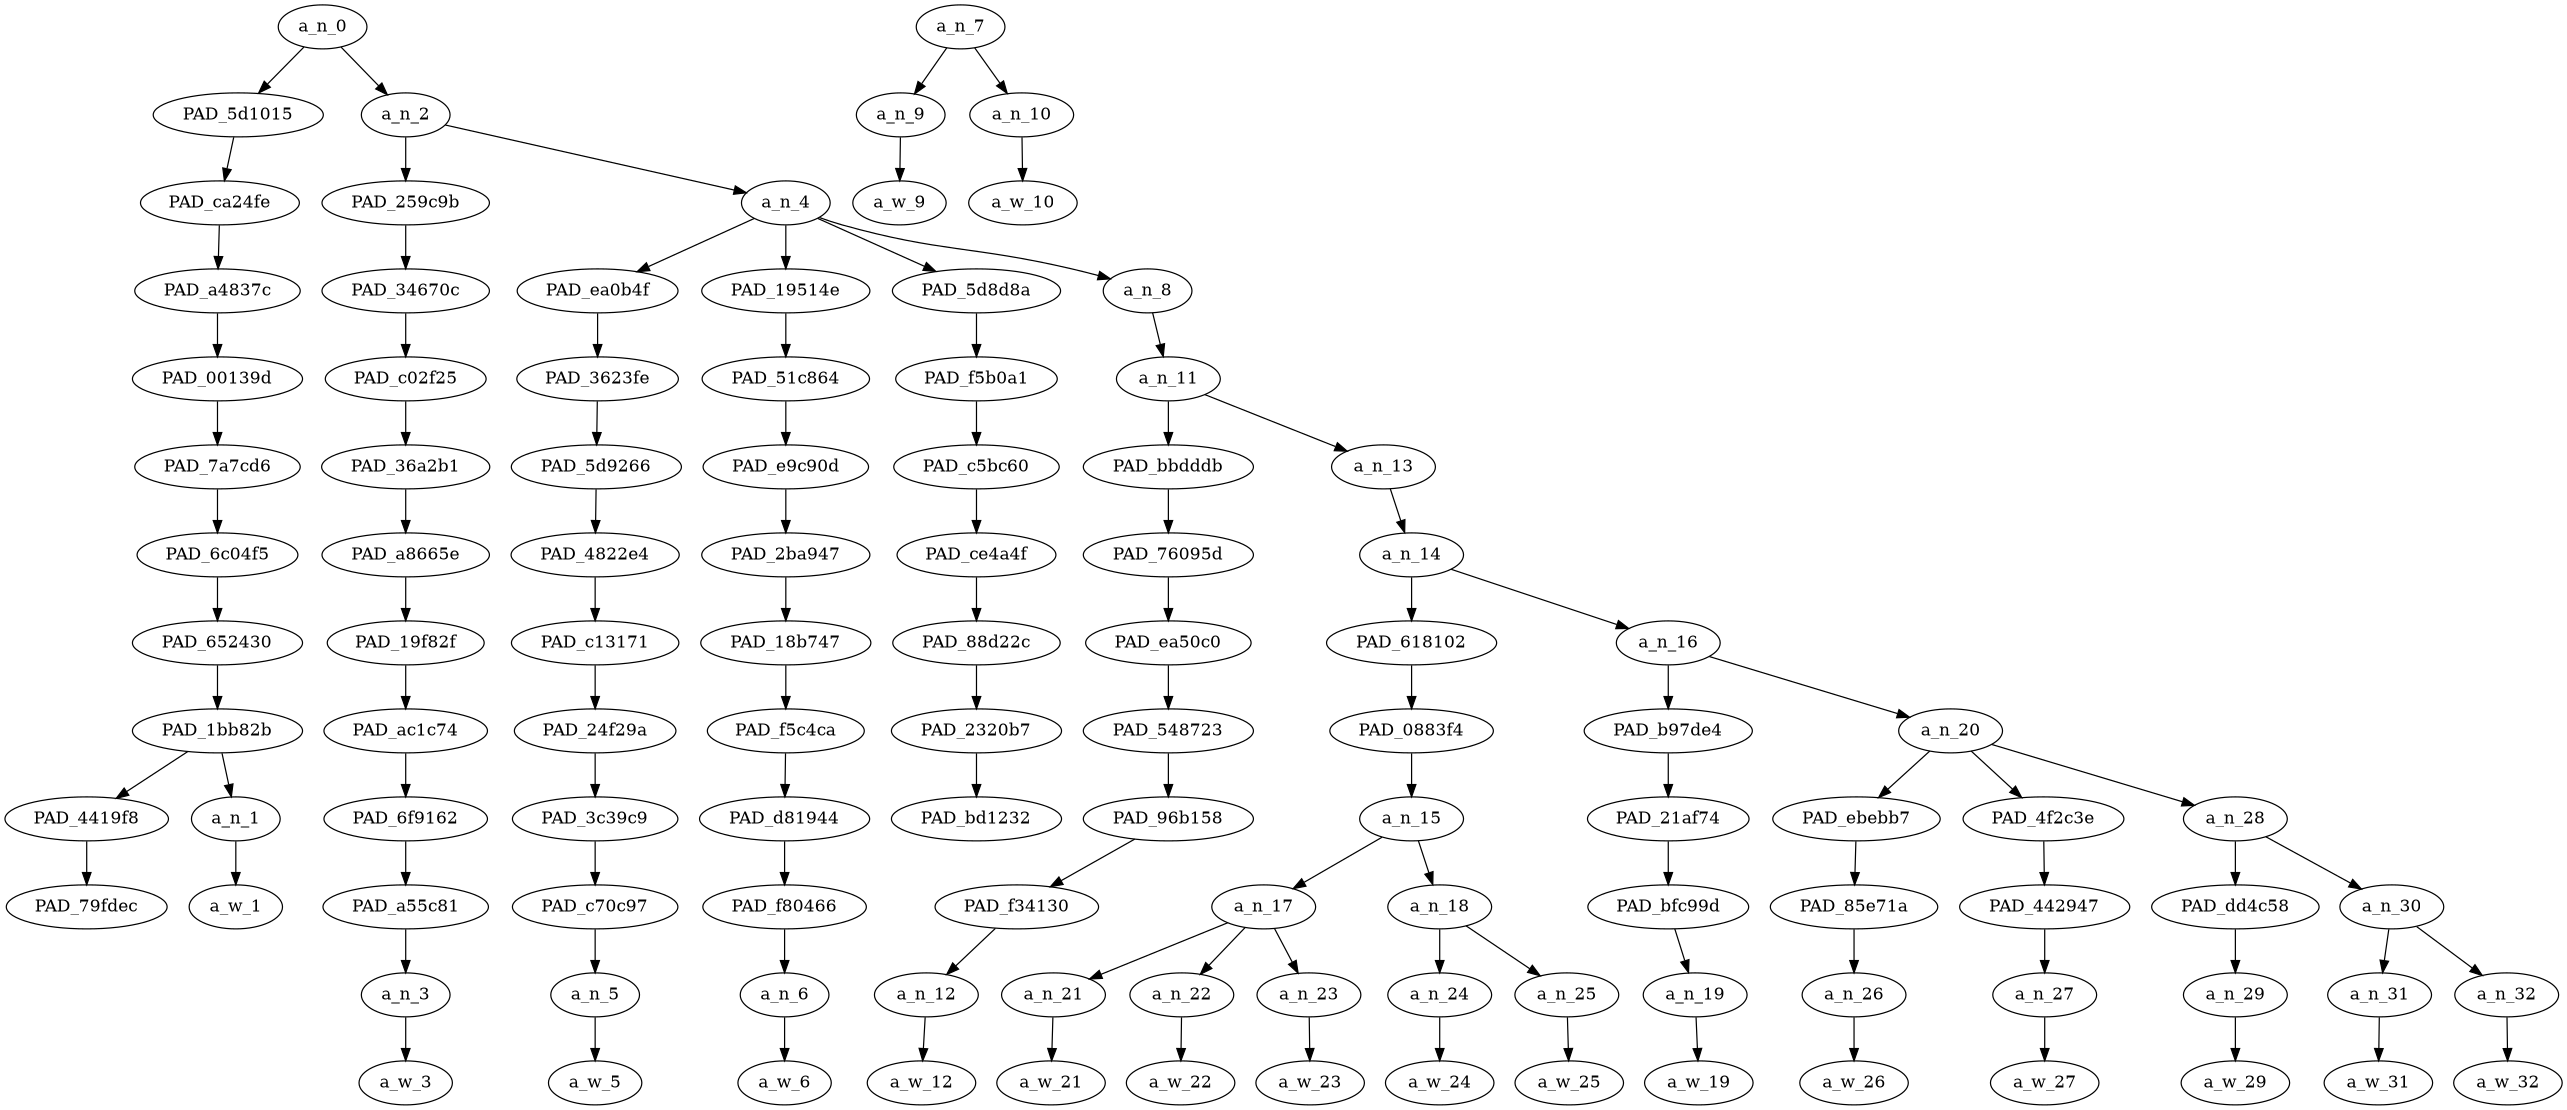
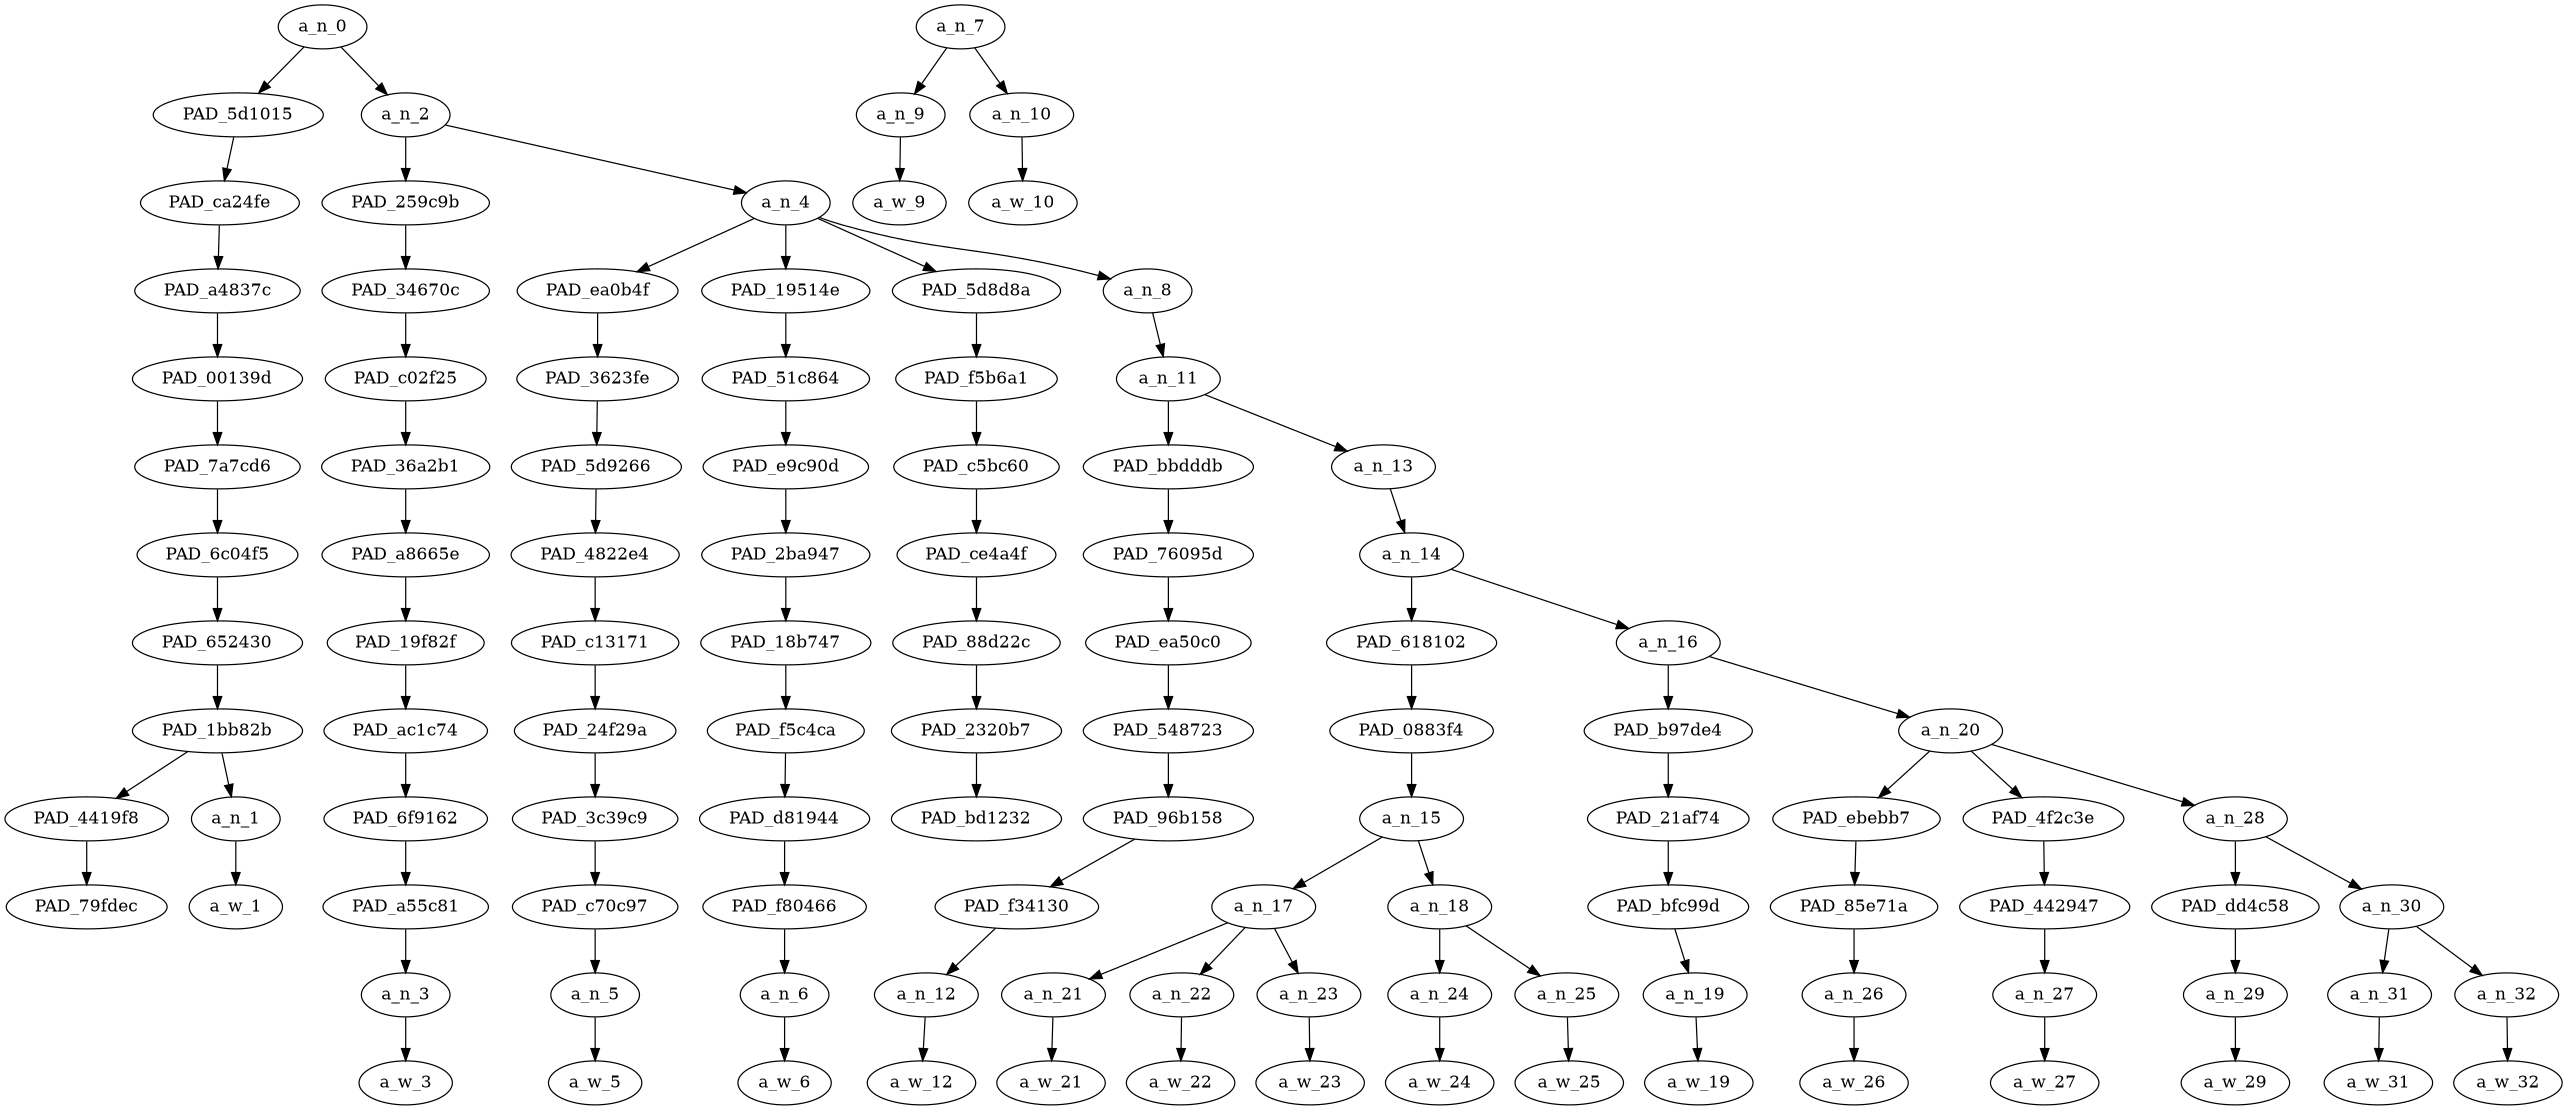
node "PAD_f5b0a1": label "PAD_f5b0a1" -> "PAD_f5b6a1"
